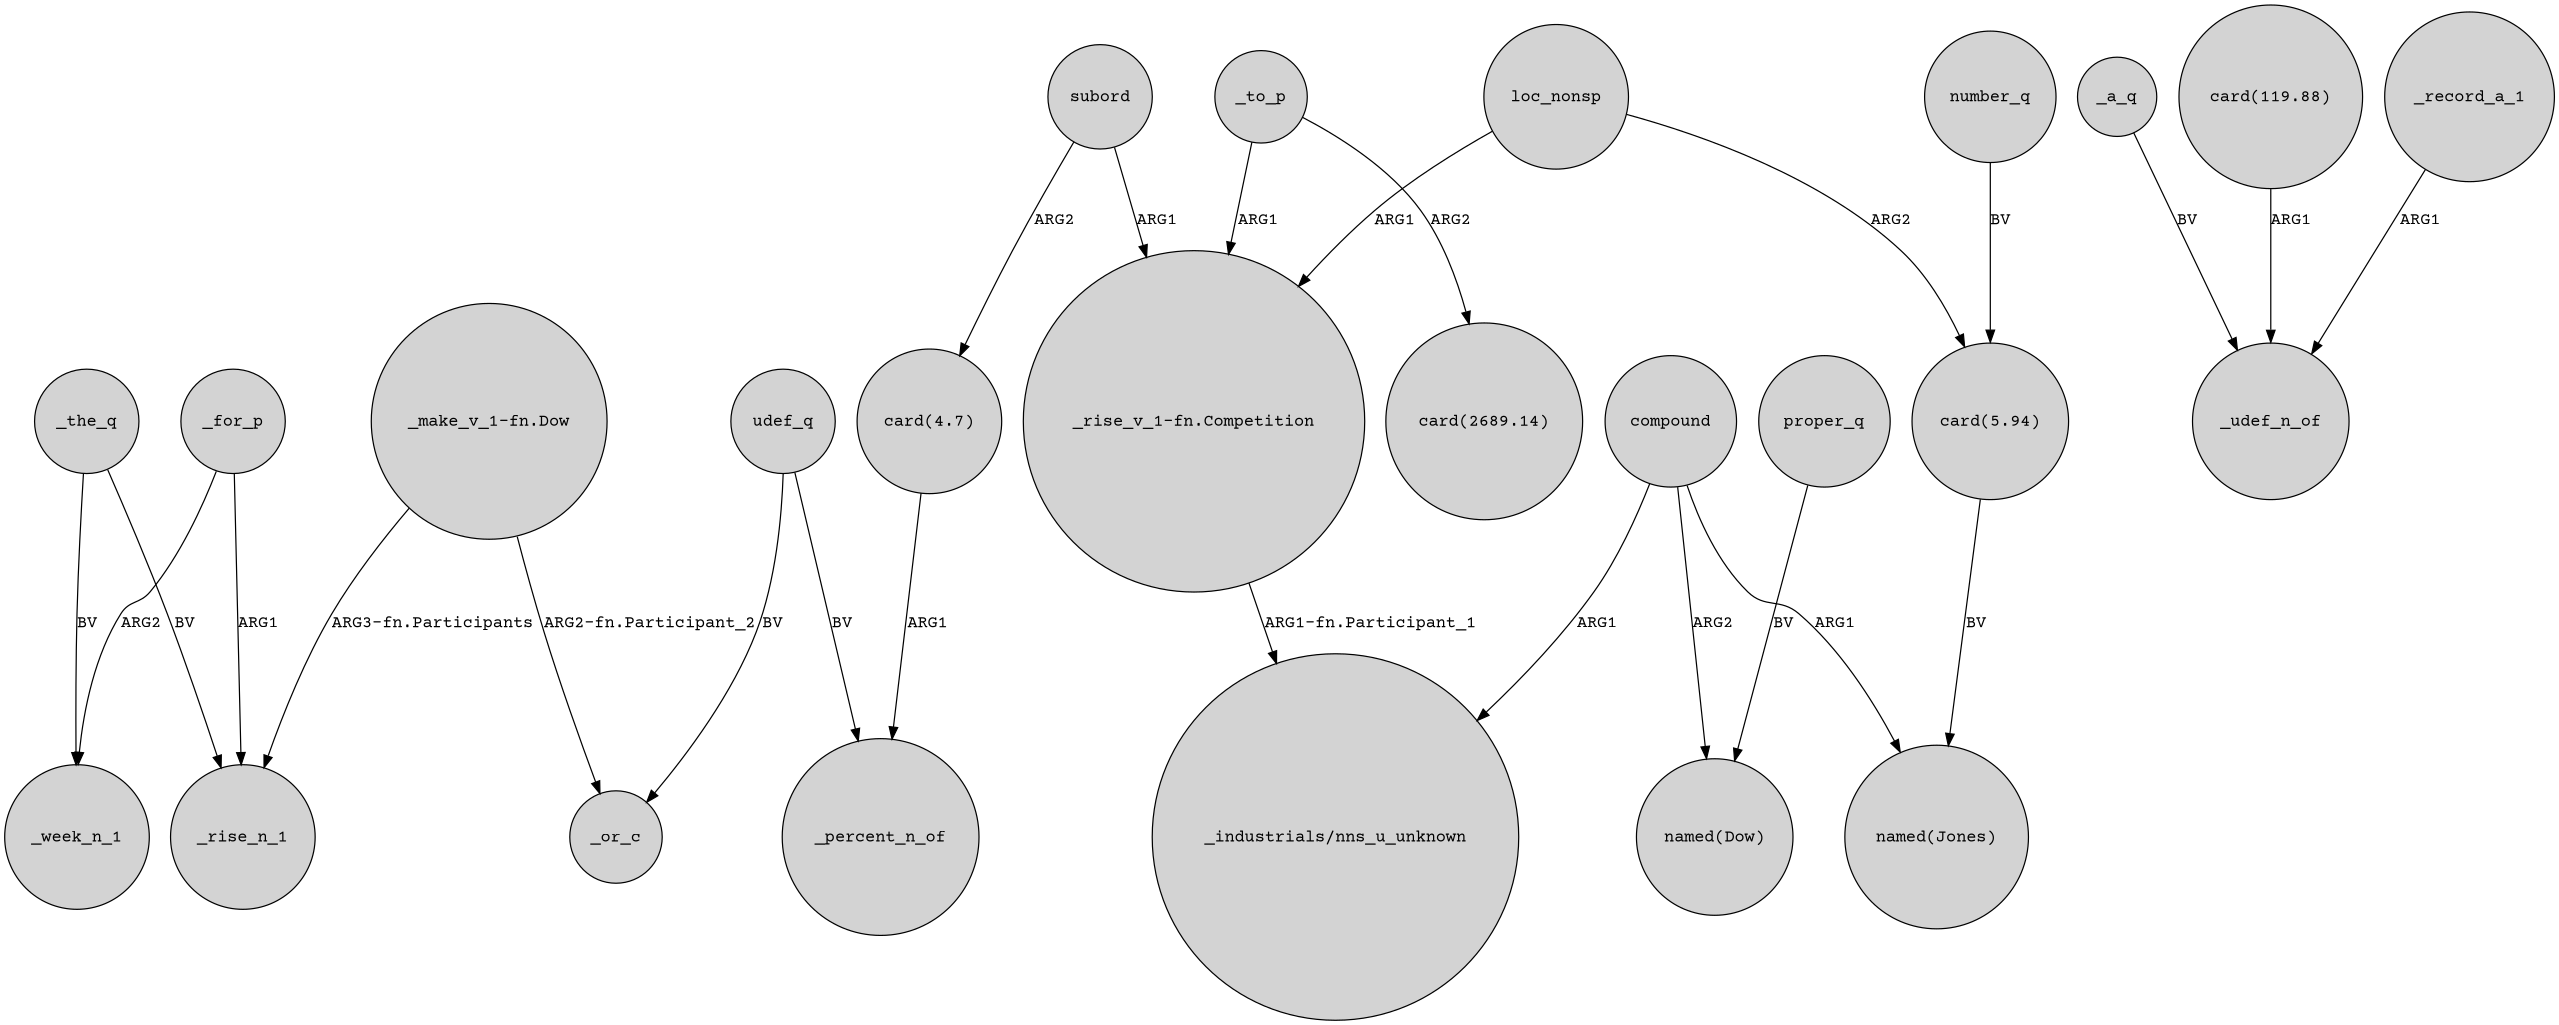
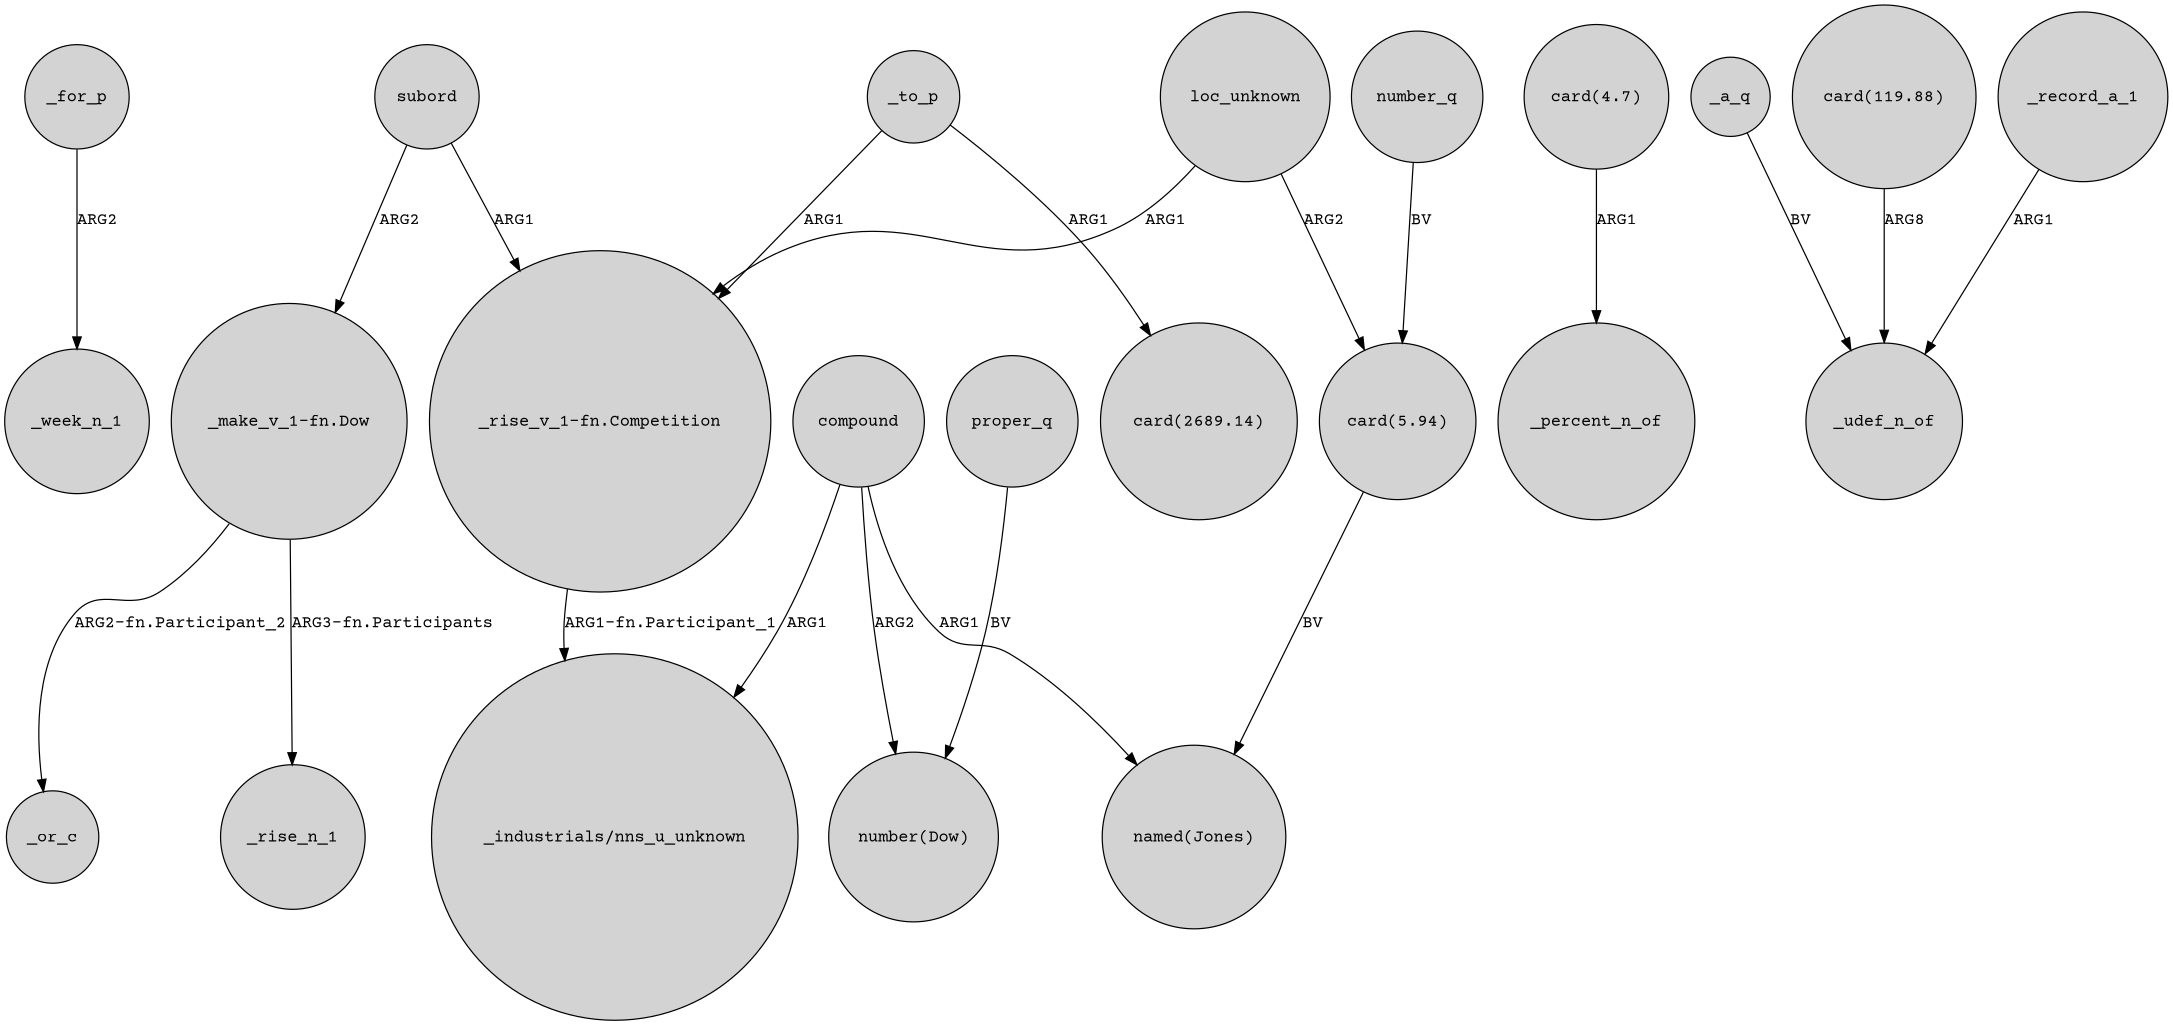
node "loc_nonsp": label "loc_nonsp" -> "loc_unknown"
edge "_to_p" -> "card(2689.14)": label "ARG2" -> "ARG1"
edge "card(119.88)" -> "_udef_n_of": label "ARG1" -> "ARG8"
edge "subord" -> "card(4.7)": now "subord" -> "_make_v_1-fn.Dow"
node "_the_q": removed
node "udef_q": removed
edge "_for_p" -> "_rise_n_1": removed, label "ARG1"
node "named(Dow)": label "named(Dow)" -> "number(Dow)"
